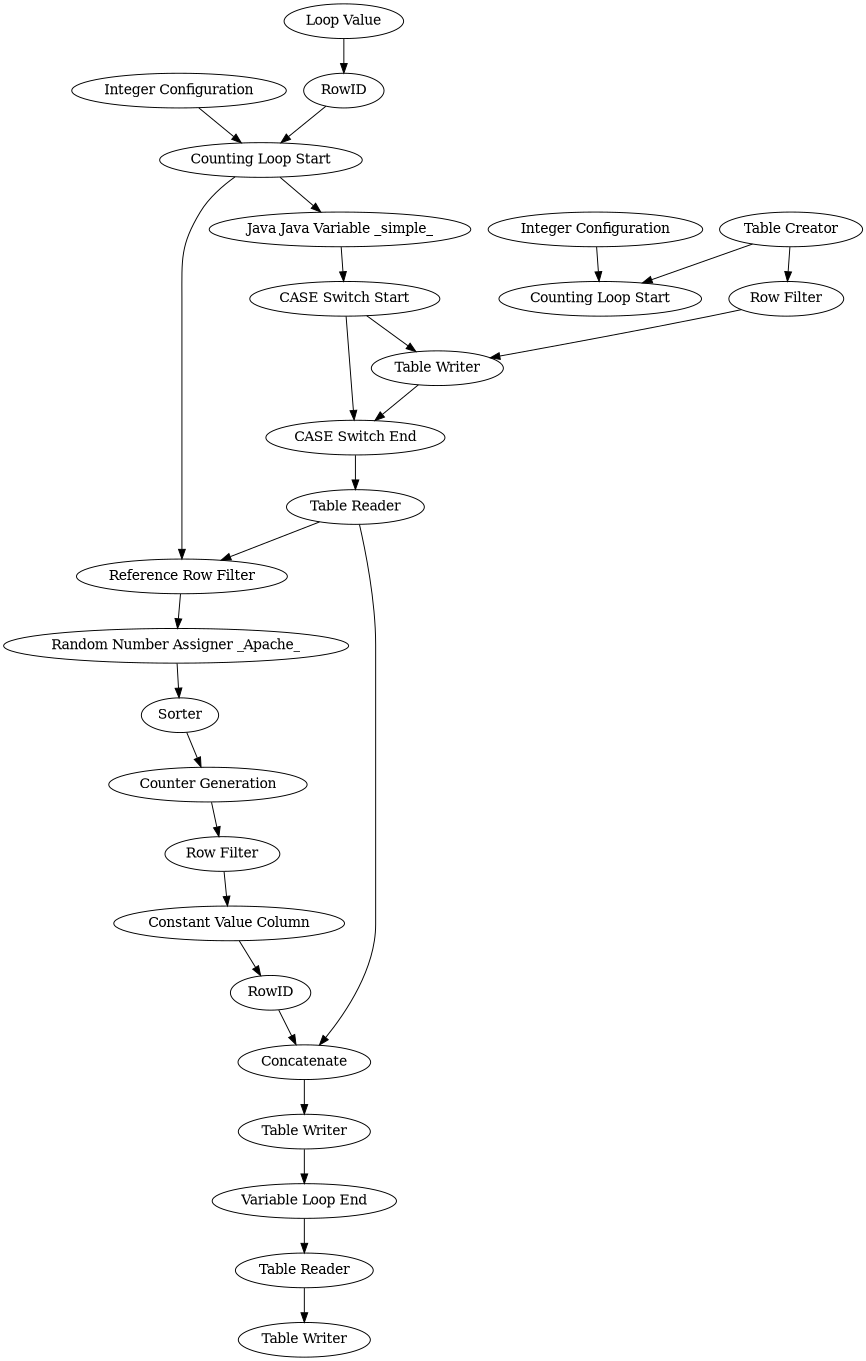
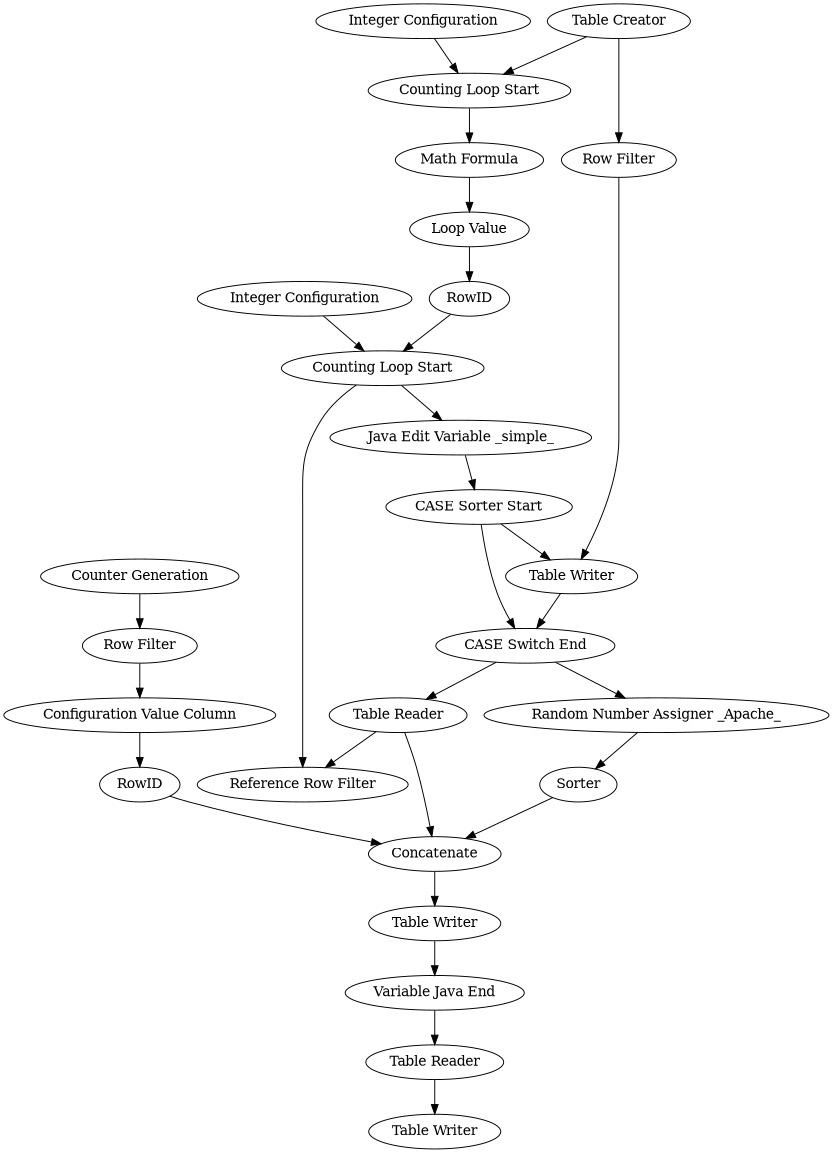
node "Math Formula": added
node "Java Java Variable _simple_": label "Java Java Variable _simple_" -> "Java Edit Variable _simple_"
node "CASE Switch Start": label "CASE Switch Start" -> "CASE Sorter Start"
edge "Reference Row Filter" -> "Random Number Assigner _Apache_": now "CASE Switch End" -> "Random Number Assigner _Apache_"
edge "Sorter" -> "Counter Generation": now "Sorter" -> "Concatenate"
node "Constant Value Column": label "Constant Value Column" -> "Configuration Value Column"
node "Variable Loop End": label "Variable Loop End" -> "Variable Java End"
